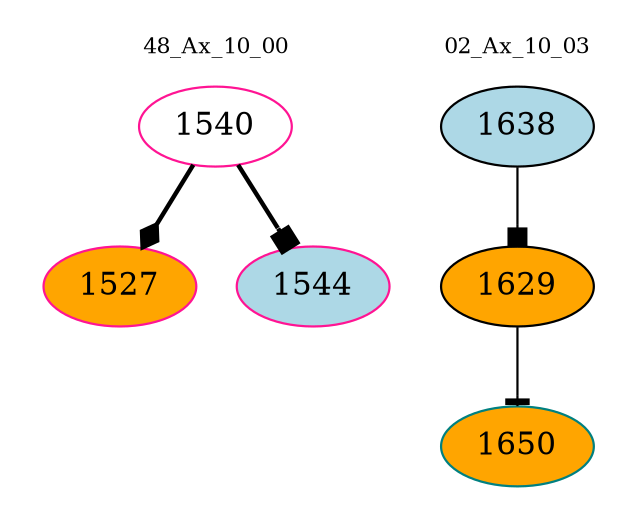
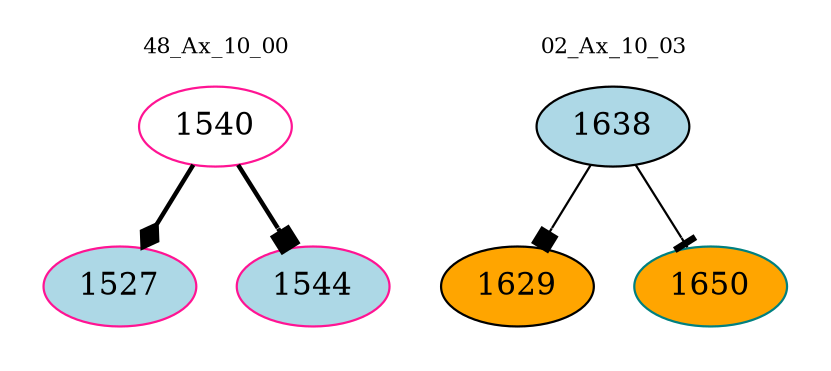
node "1527": fillcolor orange -> lightblue
edge "1629" -> "1650": now "1638" -> "1650"
